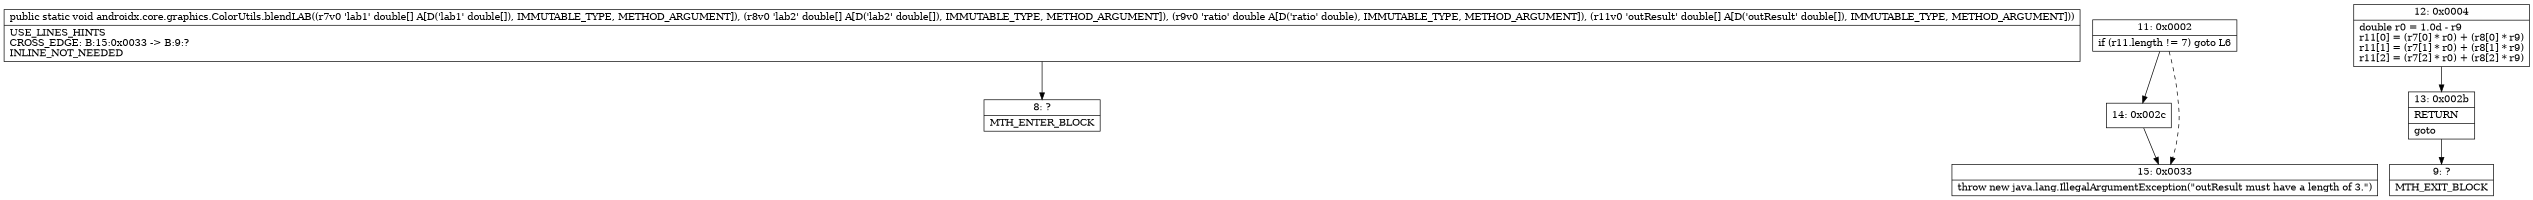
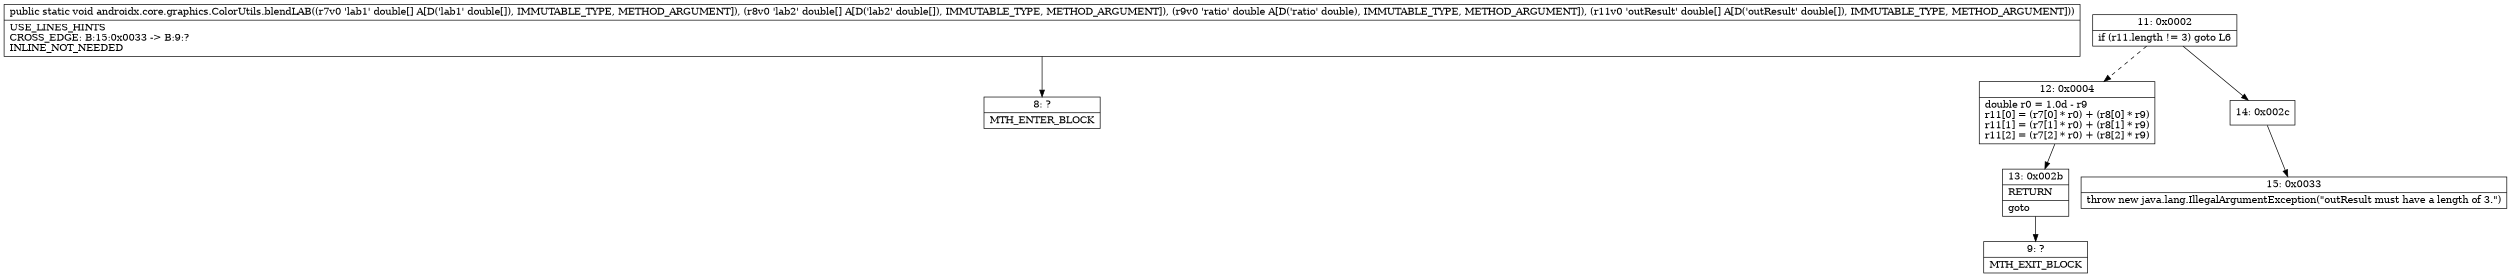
node "11: 0x0002": text "if (r11.length != 7) goto L6" -> "if (r11.length != 3) goto L6"
edge "11: 0x0002" -> "15: 0x0033": now "11: 0x0002" -> "12: 0x0004"
